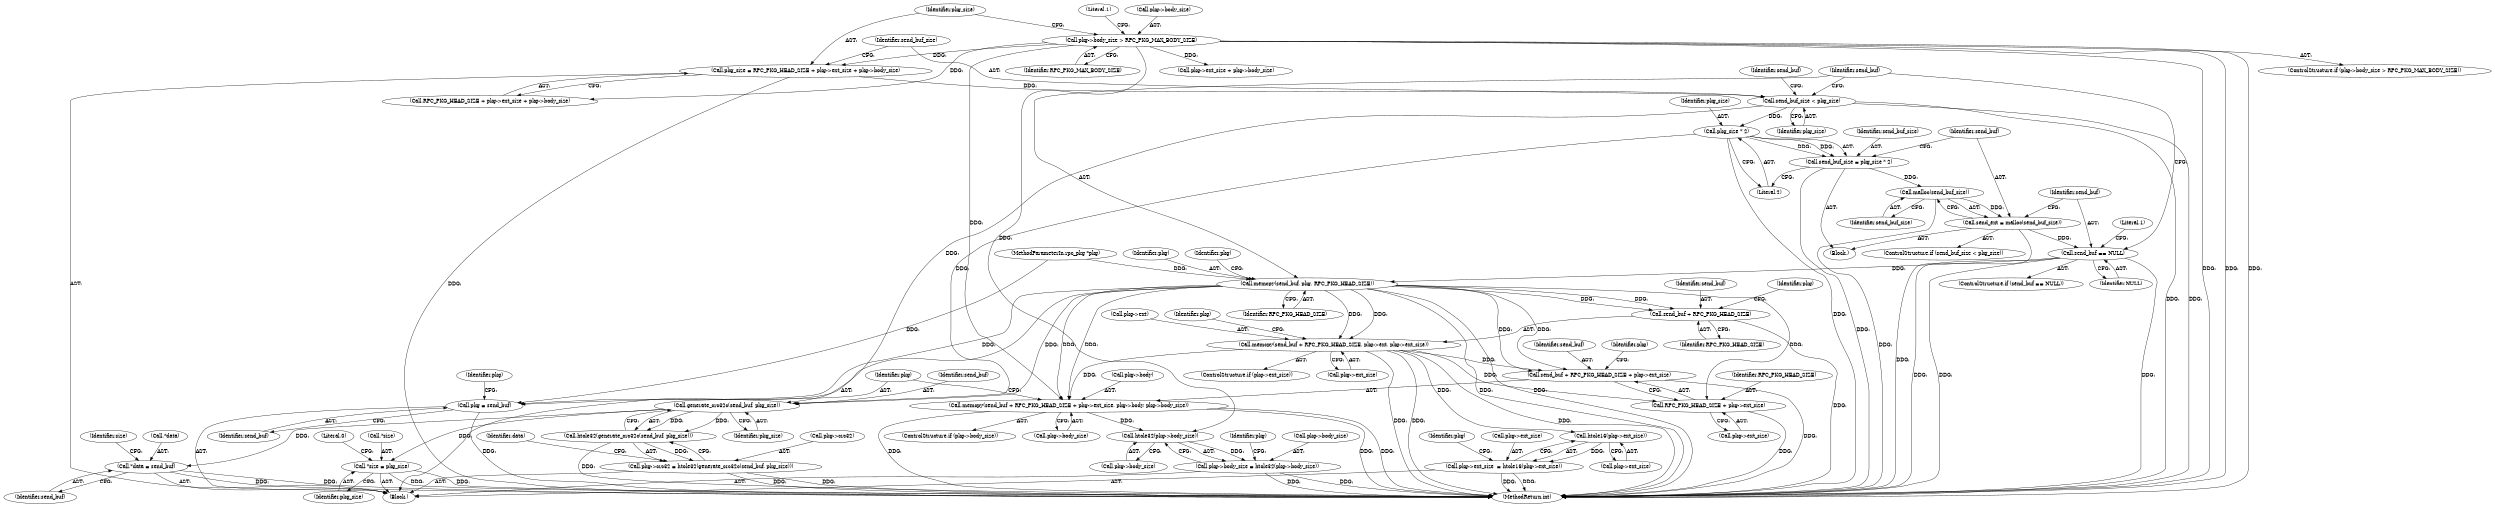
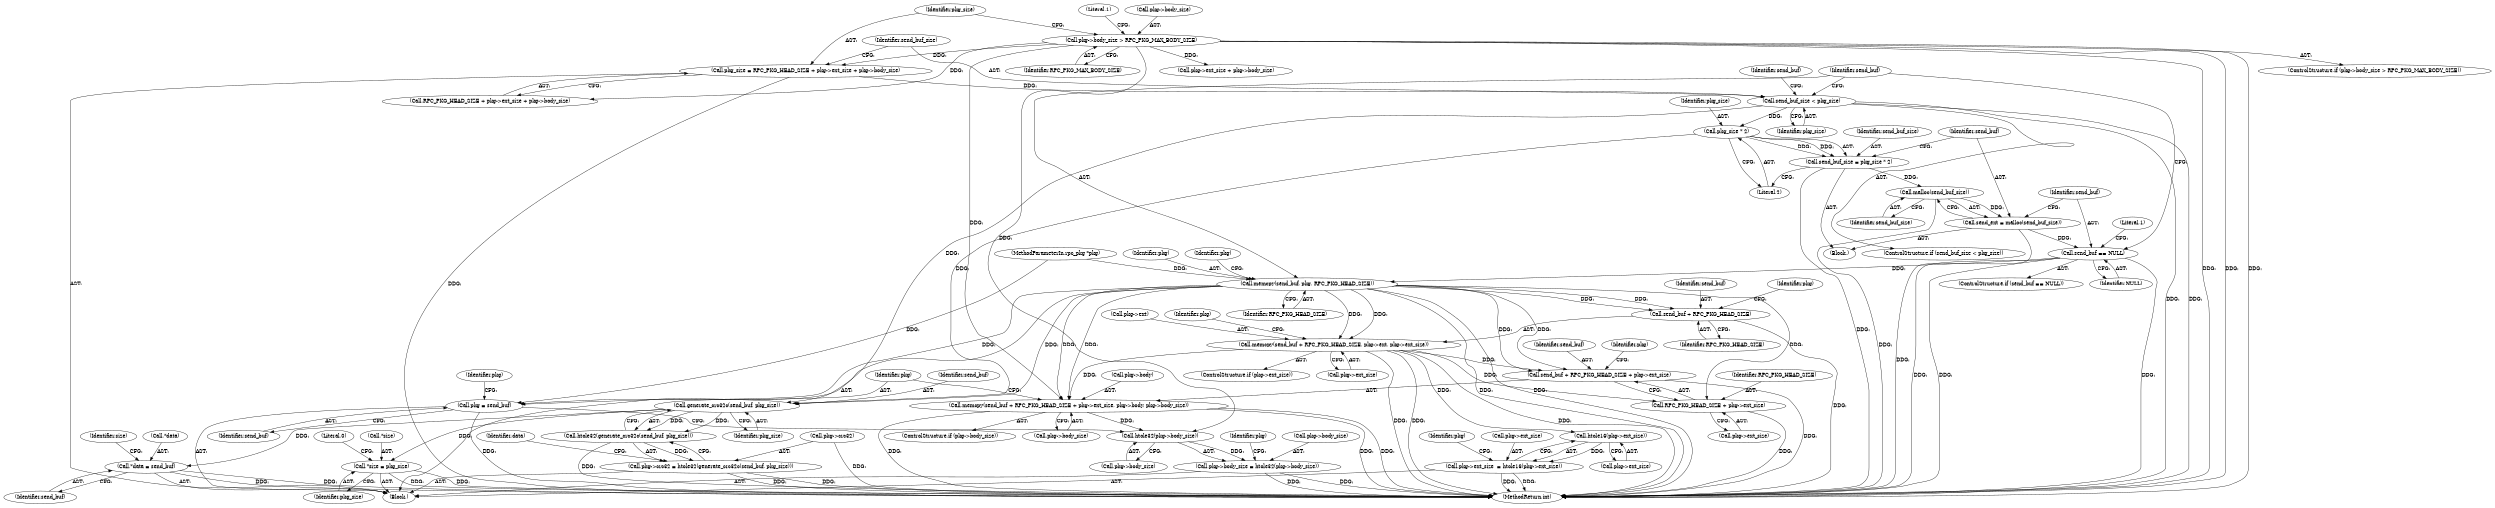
edge "(Call,send_ext = malloc(send_buf_size))" -> "(ControlStructure,if (send_buf_size < pkg_size))": now "(Call,send_buf_size < pkg_size)" -> "(ControlStructure,if (send_buf_size < pkg_size))"
edge "(Call,pkg_size * 2)" -> "(MethodReturn,int)": now "(Call,pkg->crc32)" -> "(MethodReturn,int)"
edge "(Call,pkg->body_size = htole32(pkg->body_size))" -> "(Call,htole32(pkg->body_size))": now "(Call,pkg = send_buf)" -> "(Call,htole32(pkg->body_size))"
